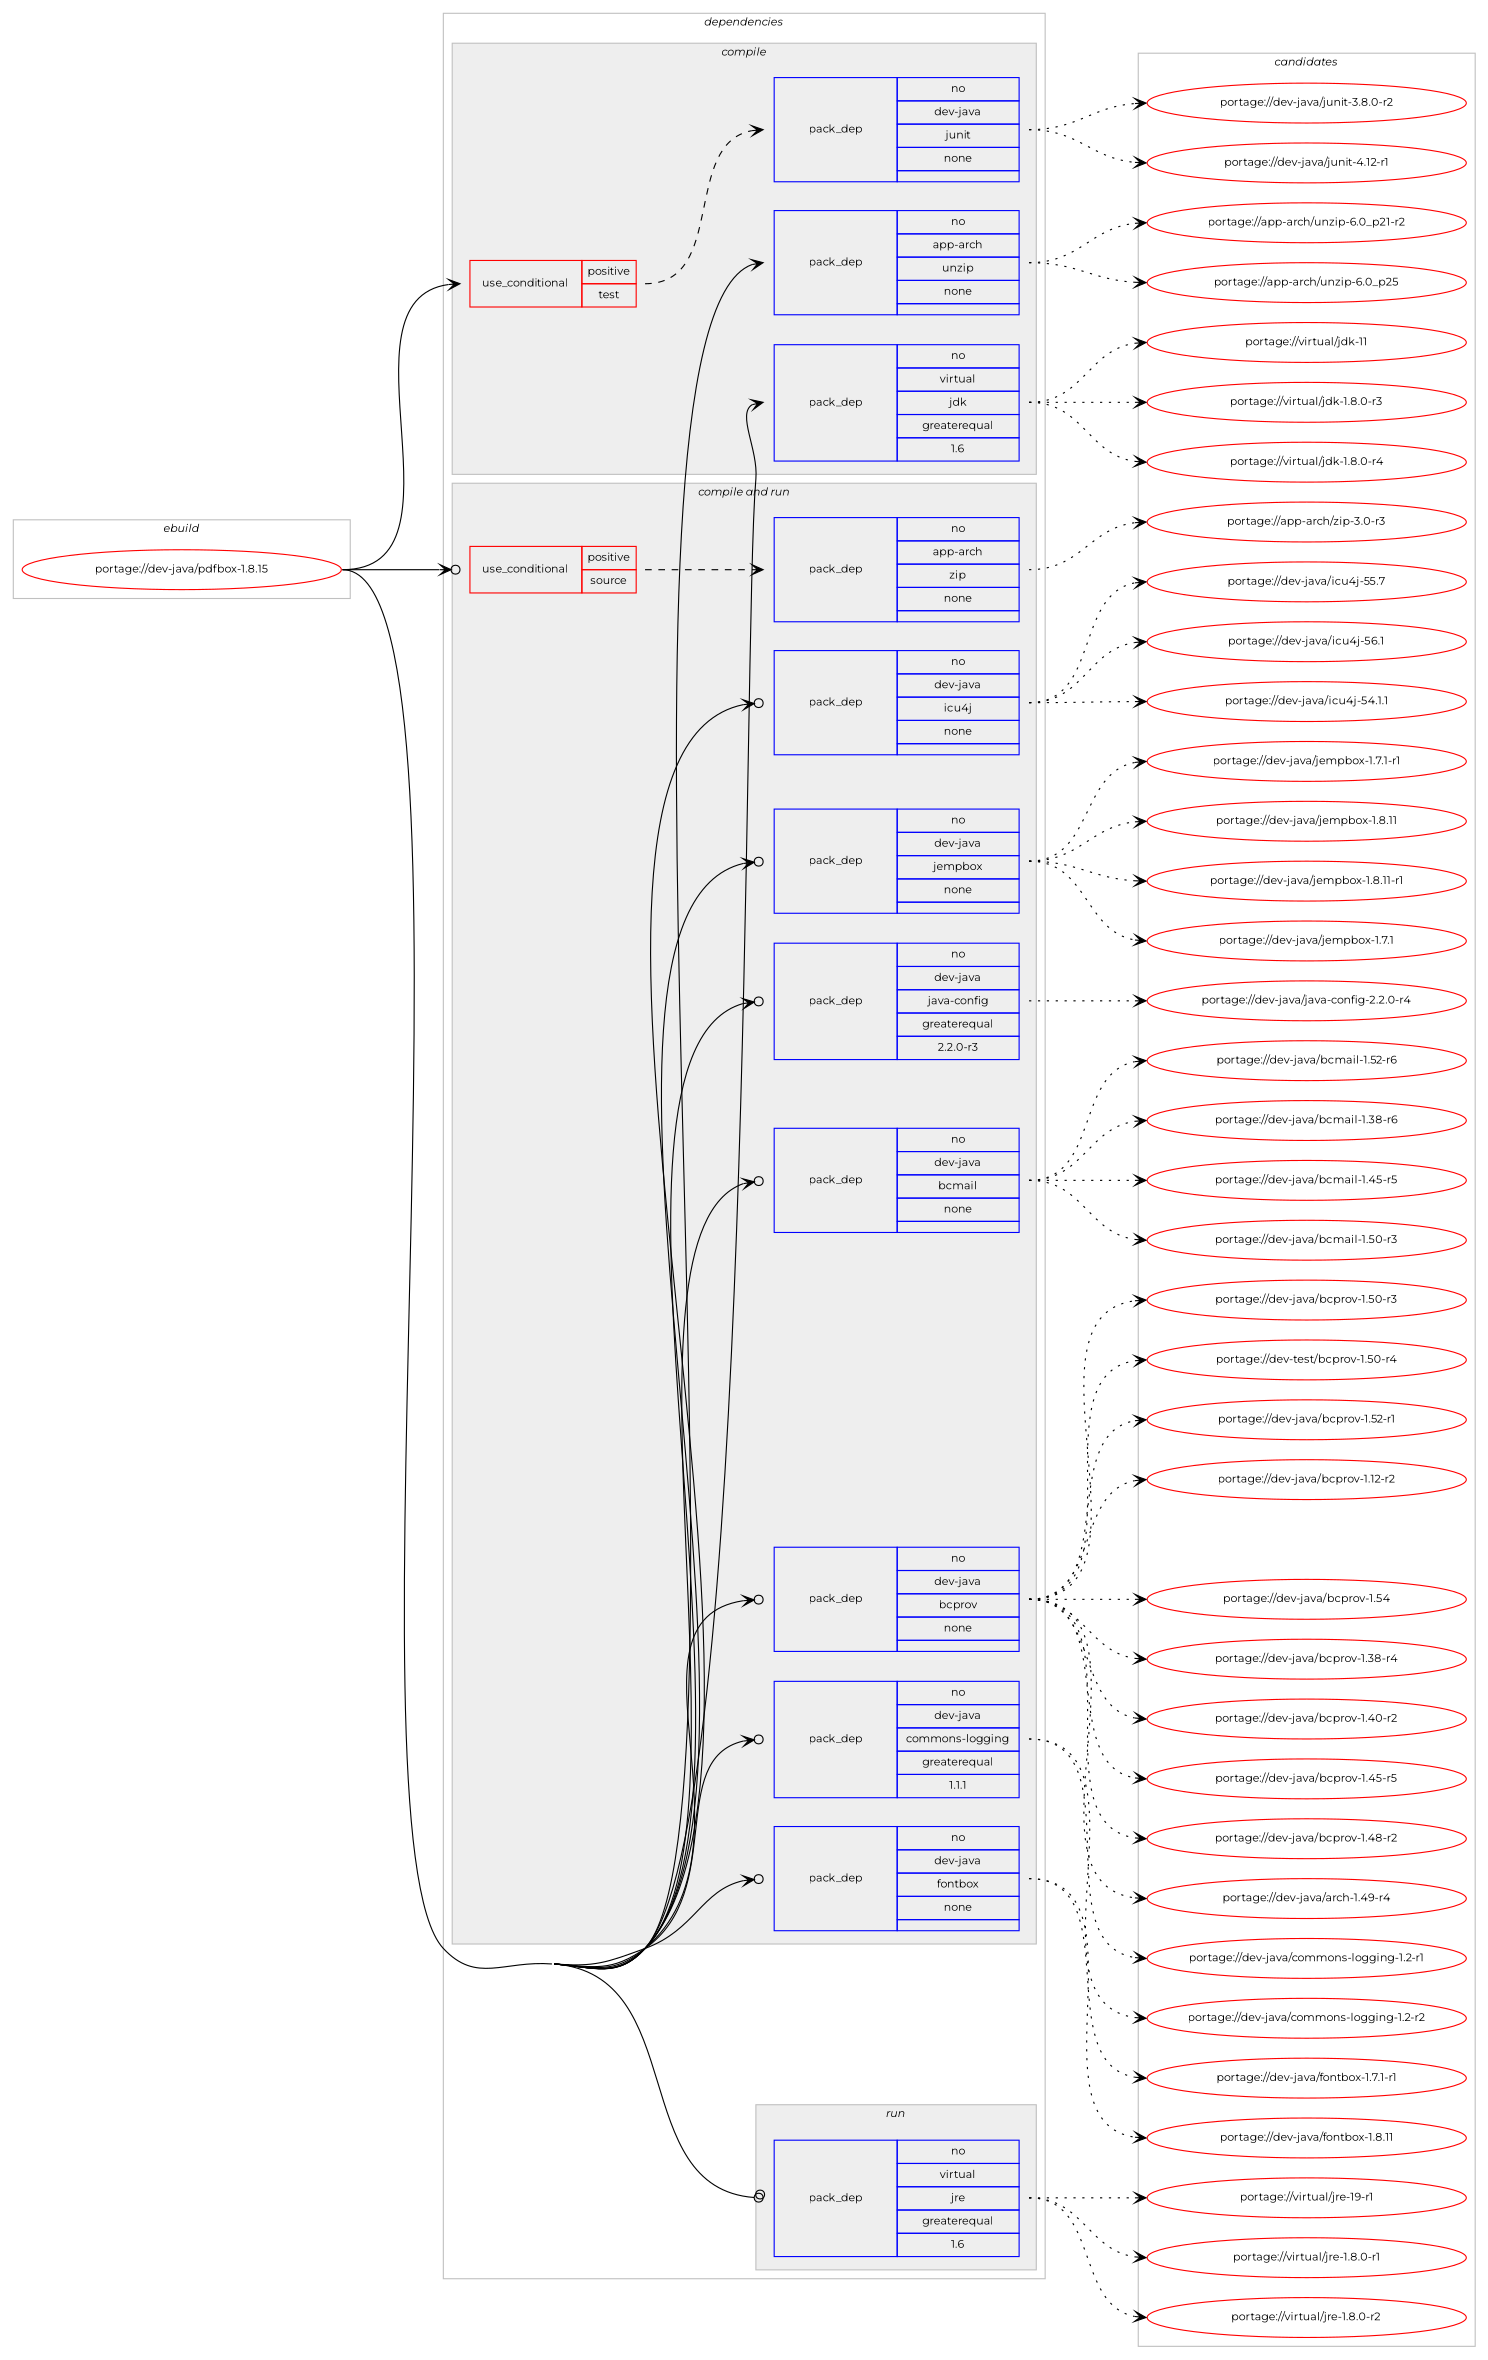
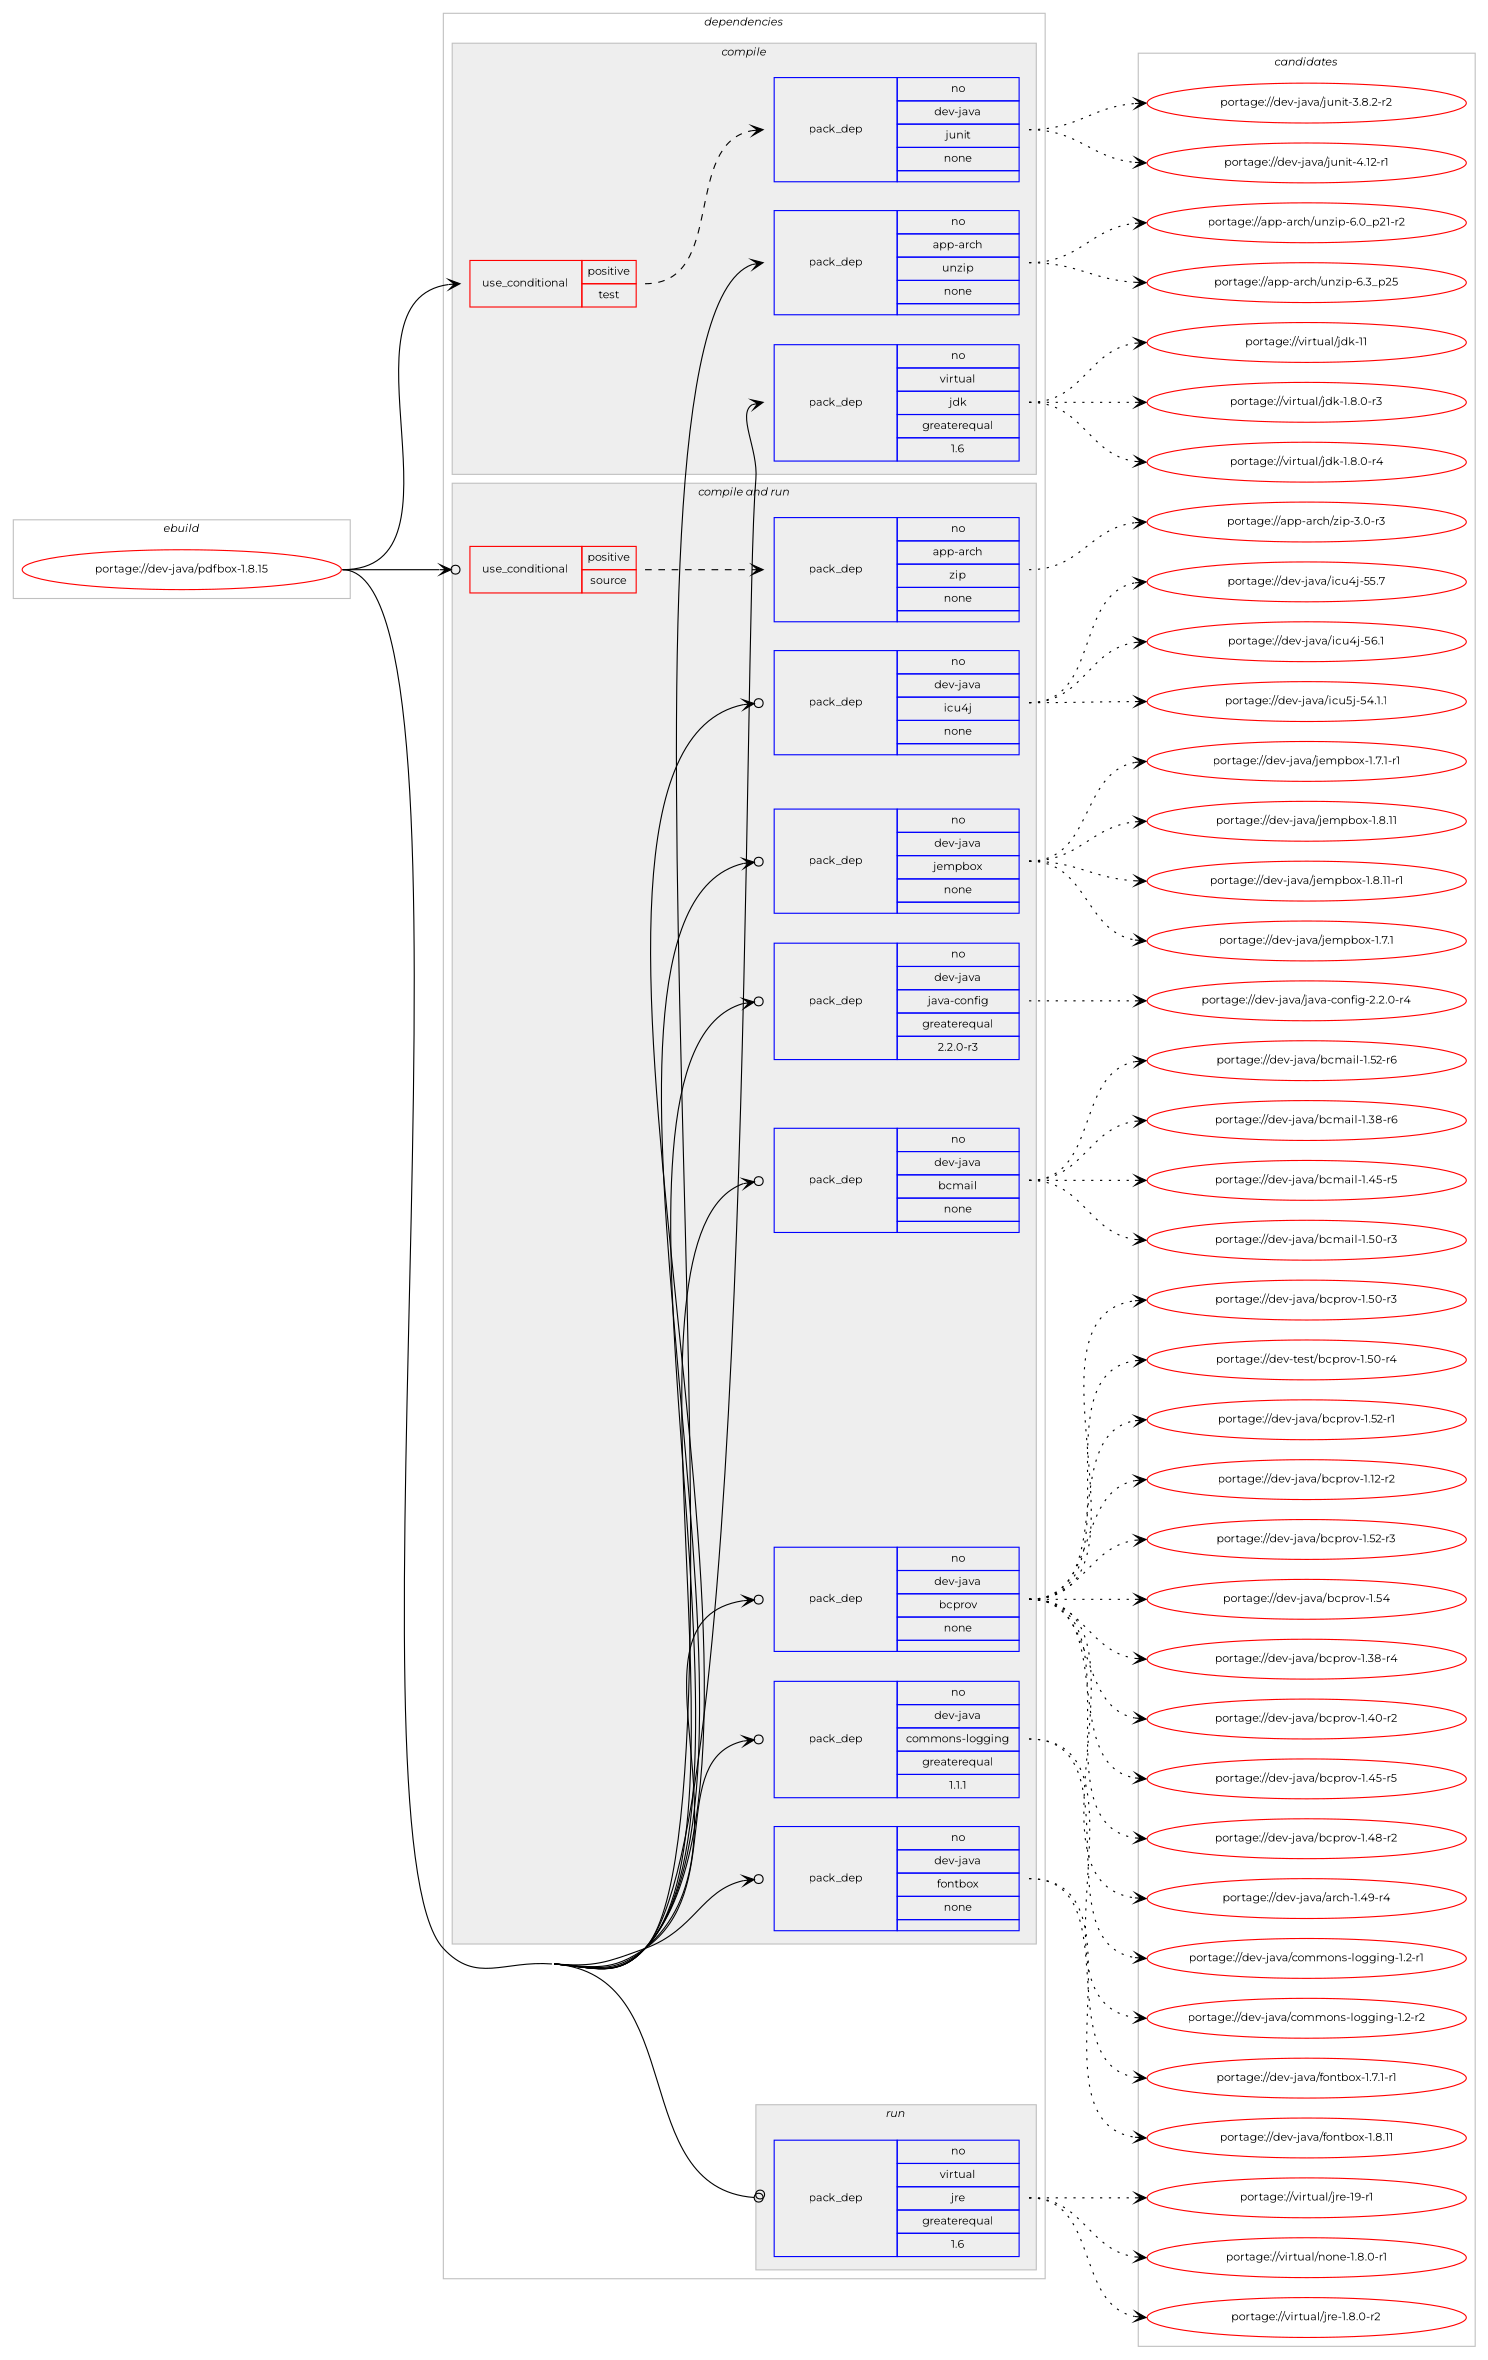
node "portage://dev-java/junit-3.8.0-r2": label "portage://dev-java/junit-3.8.0-r2" -> "portage://dev-java/junit-3.8.2-r2"
node "portage://app-arch/unzip-6.0_p25": label "portage://app-arch/unzip-6.0_p25" -> "portage://app-arch/unzip-6.3_p25"
node "portage://dev-java/icu4j-54.1.1": label "portage://dev-java/icu4j-54.1.1" -> "portage://dev-java/icu5j-54.1.1"
node "portage://dev-java/bcprov-1.52-r3": added
node "portage://virtual/jre-1.8.0-r1": label "portage://virtual/jre-1.8.0-r1" -> "portage://virtual/none-1.8.0-r1"
